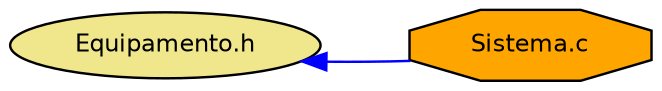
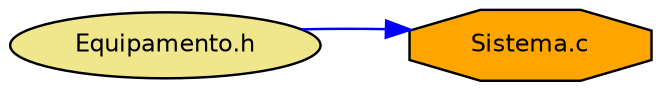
edge "Sistema.c" -> "Equipamento.h": reversed
